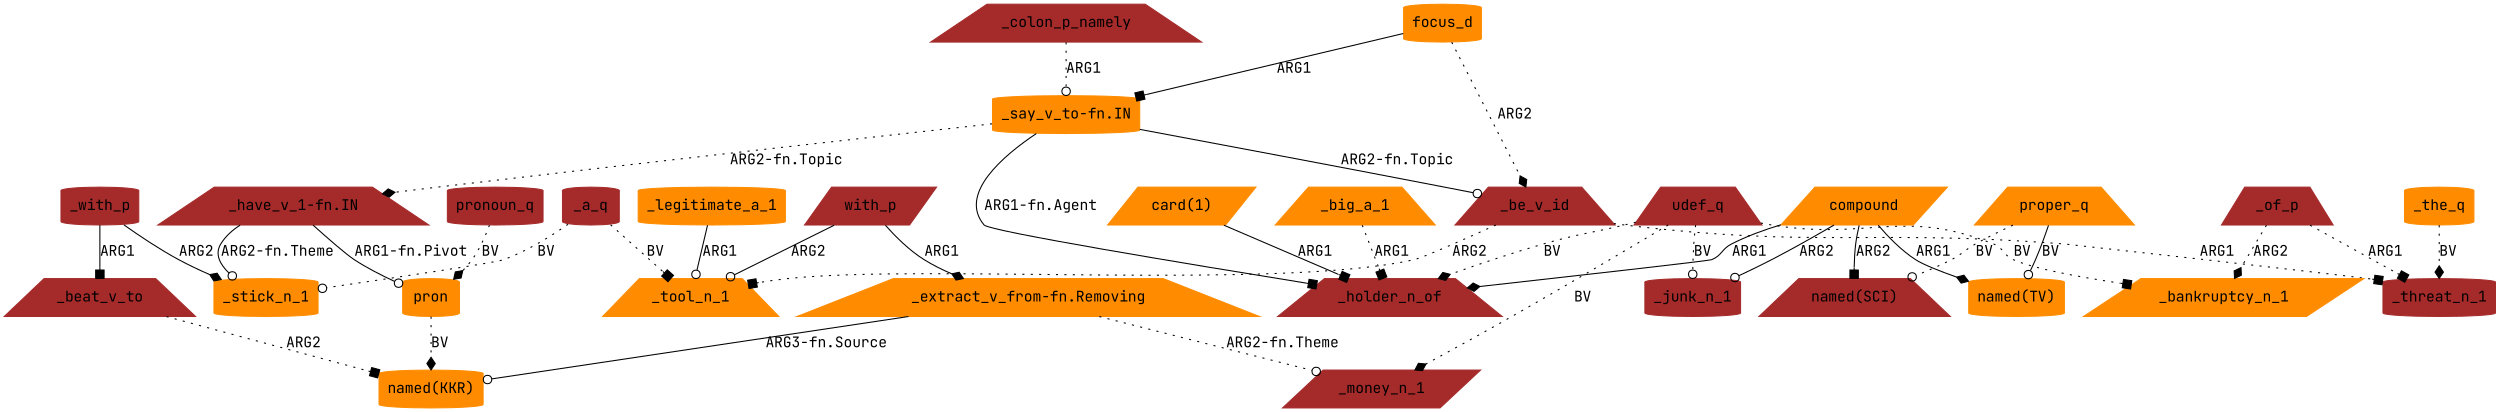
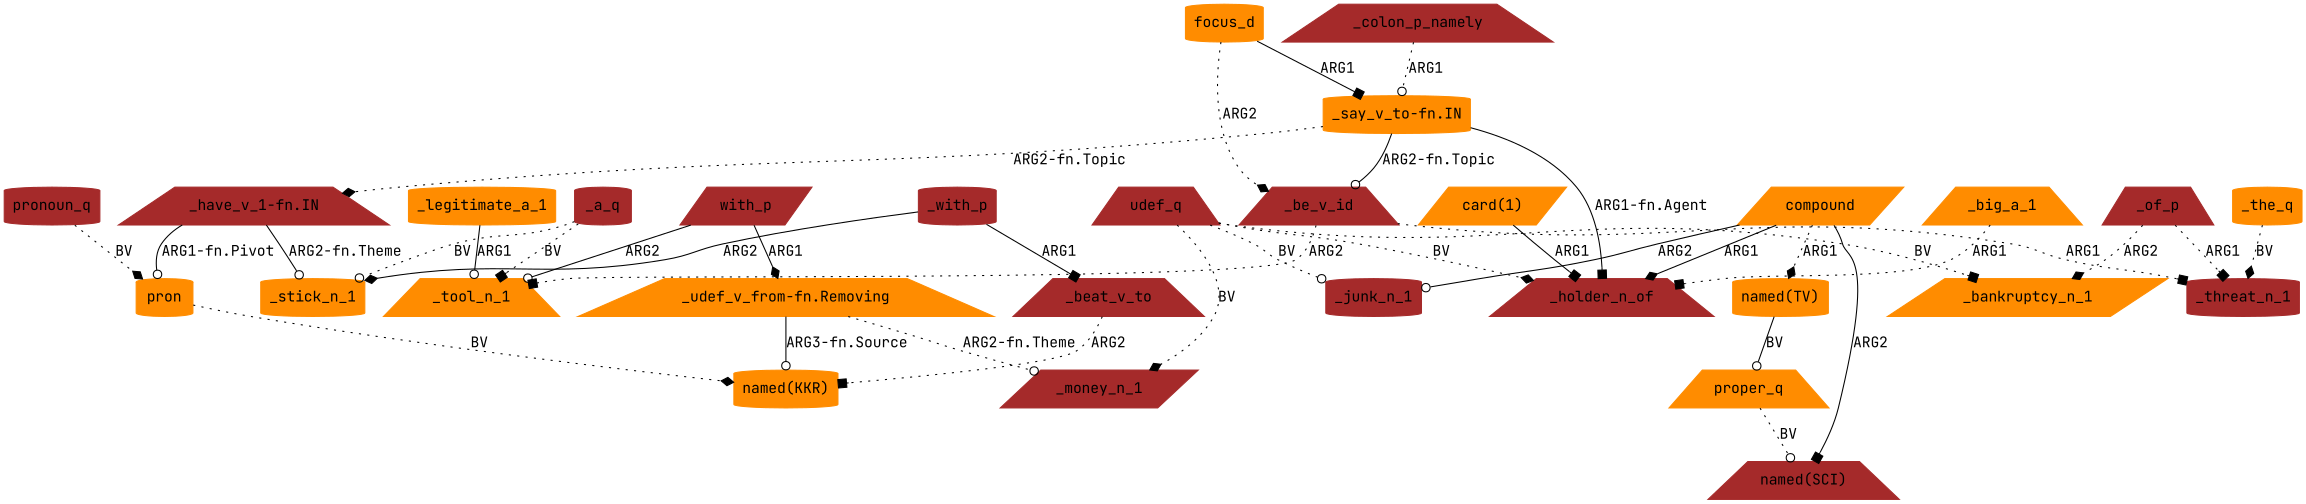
edge "proper_q" -> "named(TV)": reversed
edge "compound" -> "named(TV)": style solid -> dotted
node "_extract_v_from-fn.Removing": label "_extract_v_from-fn.Removing" -> "_udef_v_from-fn.Removing"
